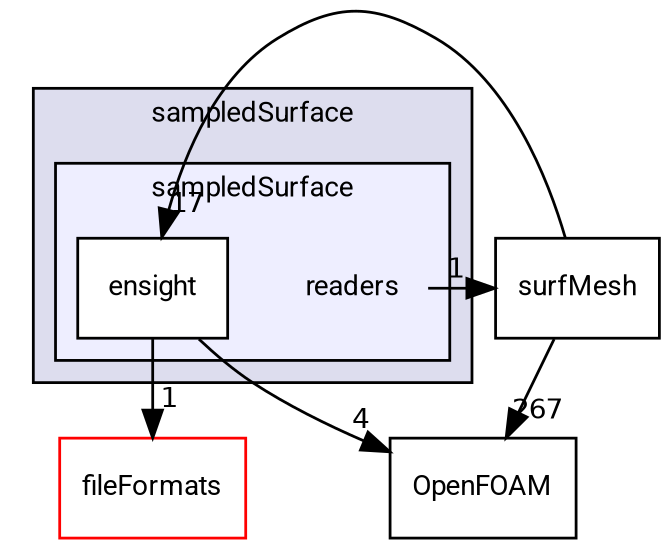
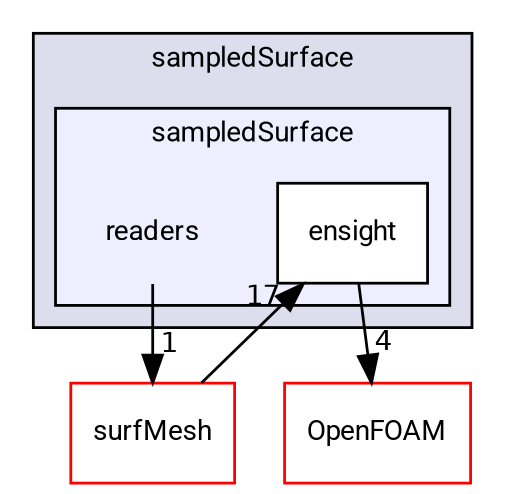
node "surfMesh": color black -> red
edge "surfMesh" -> "OpenFOAM": removed
node "fileFormats": removed
node "OpenFOAM": color black -> red
